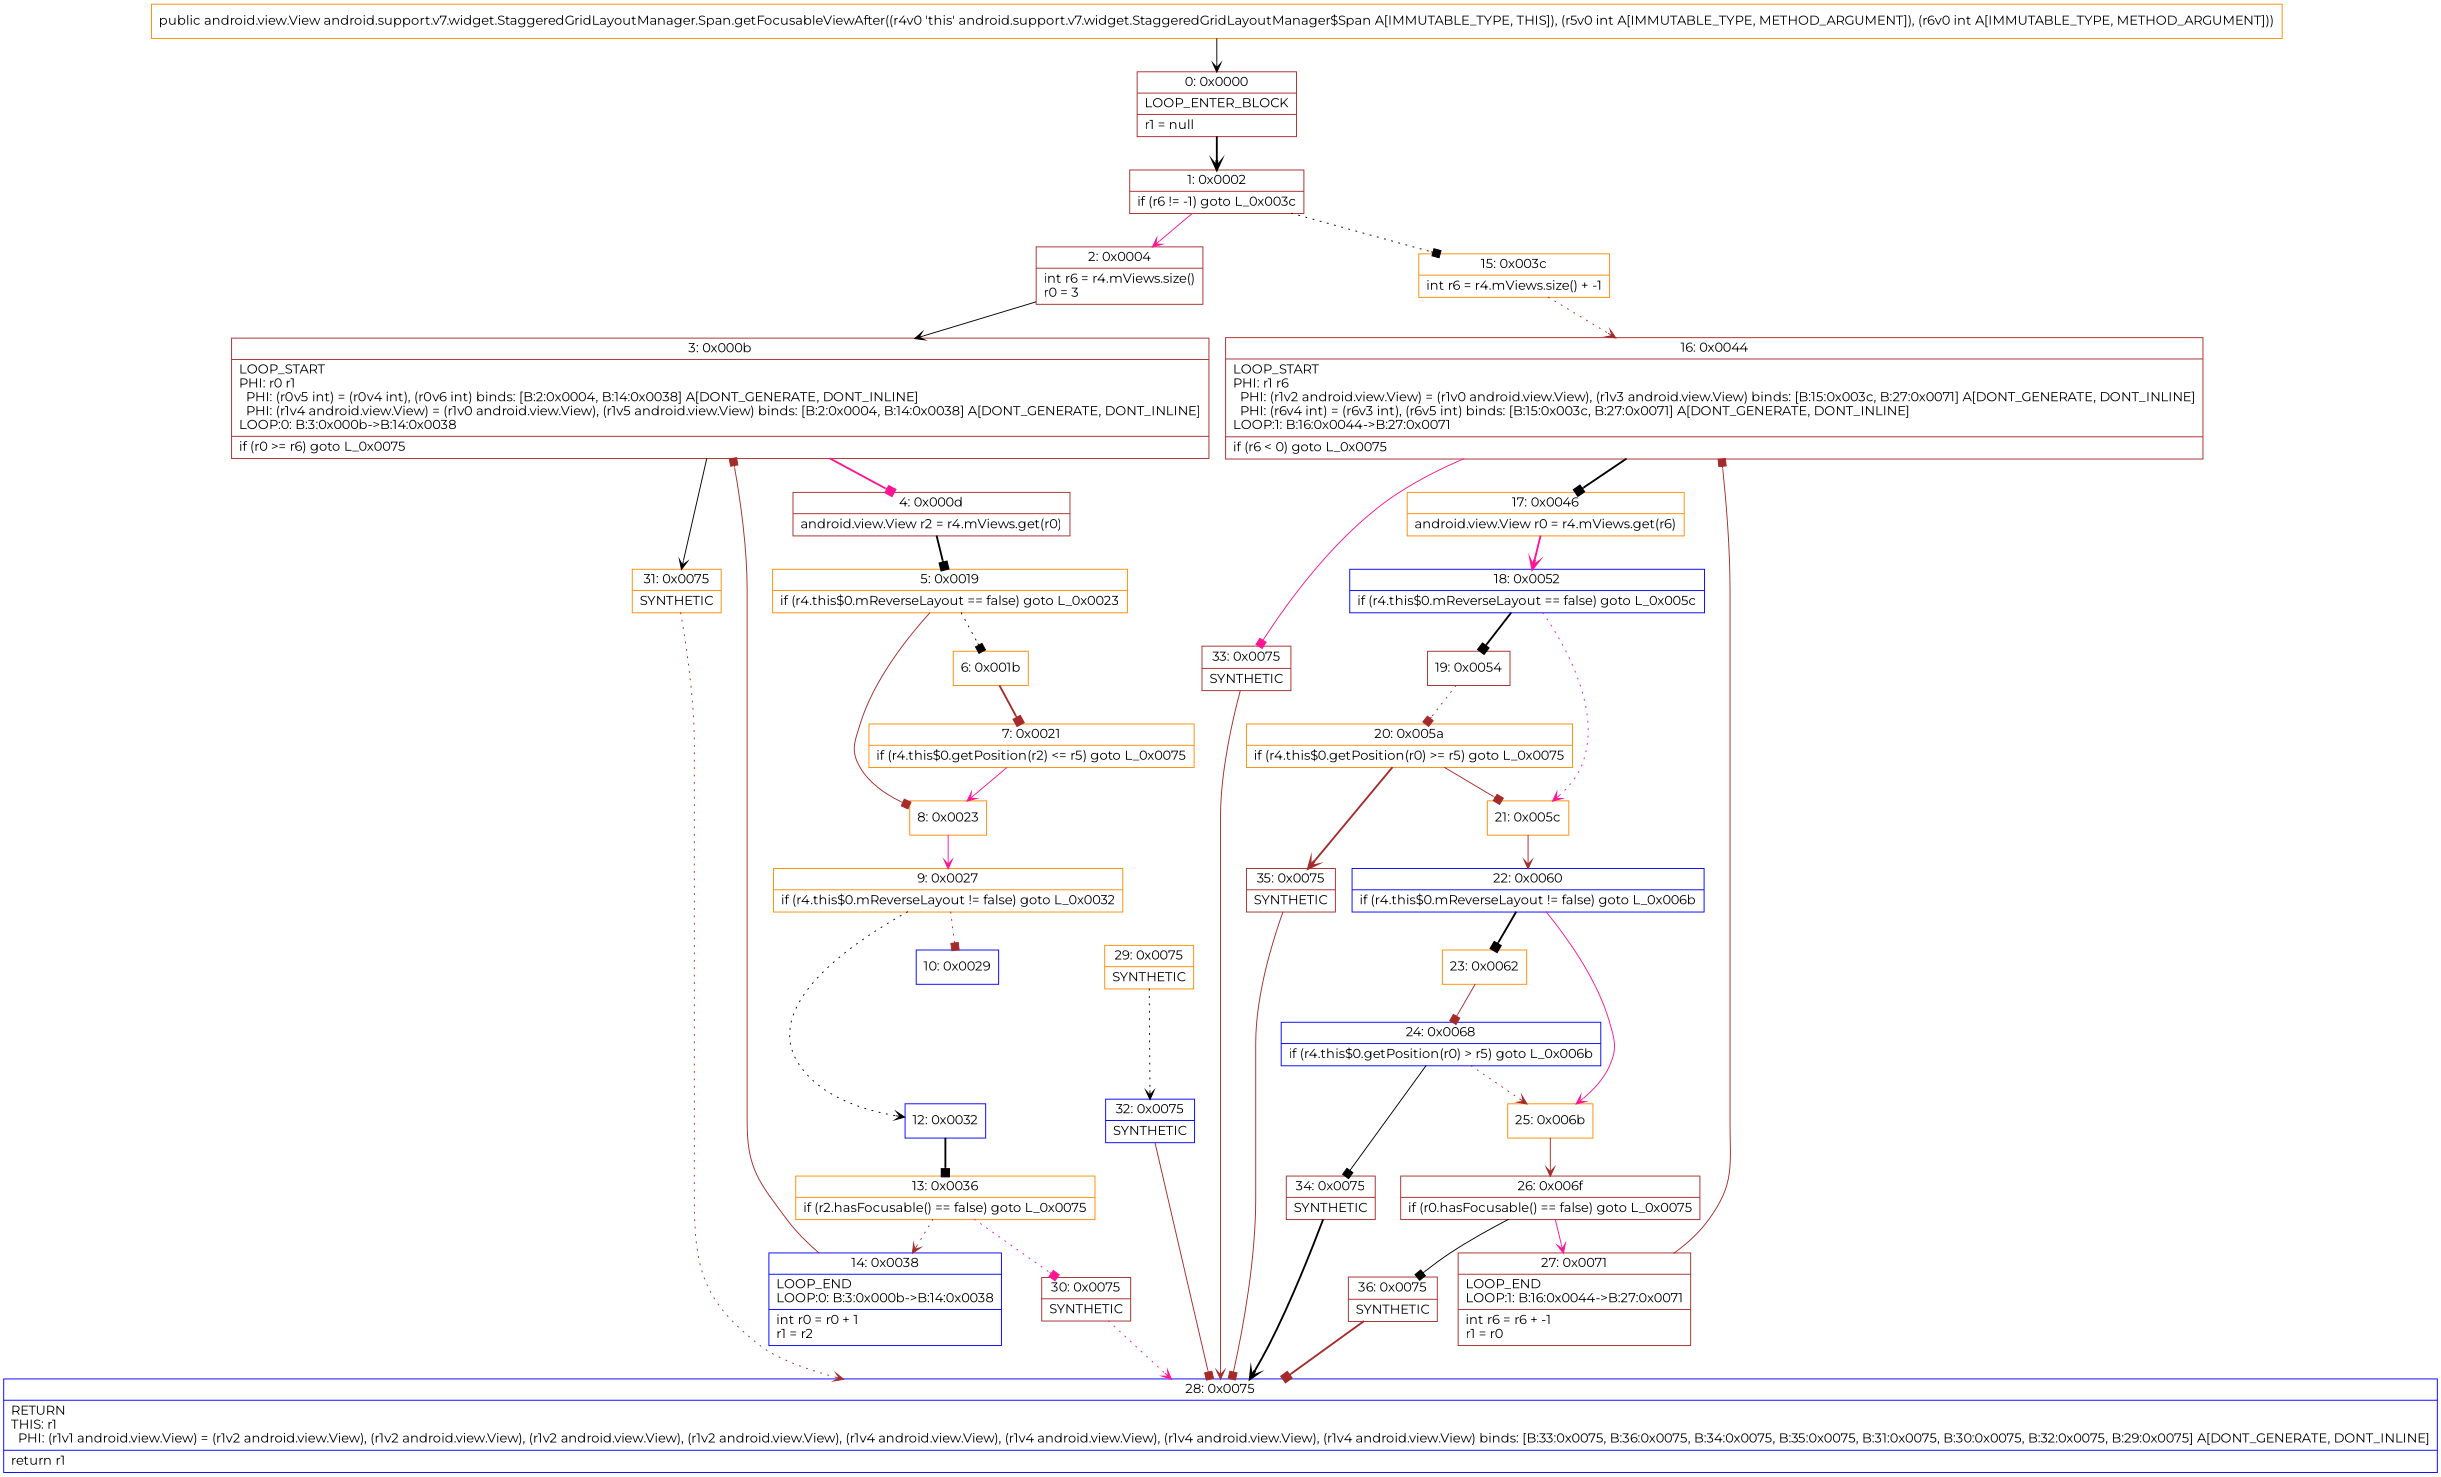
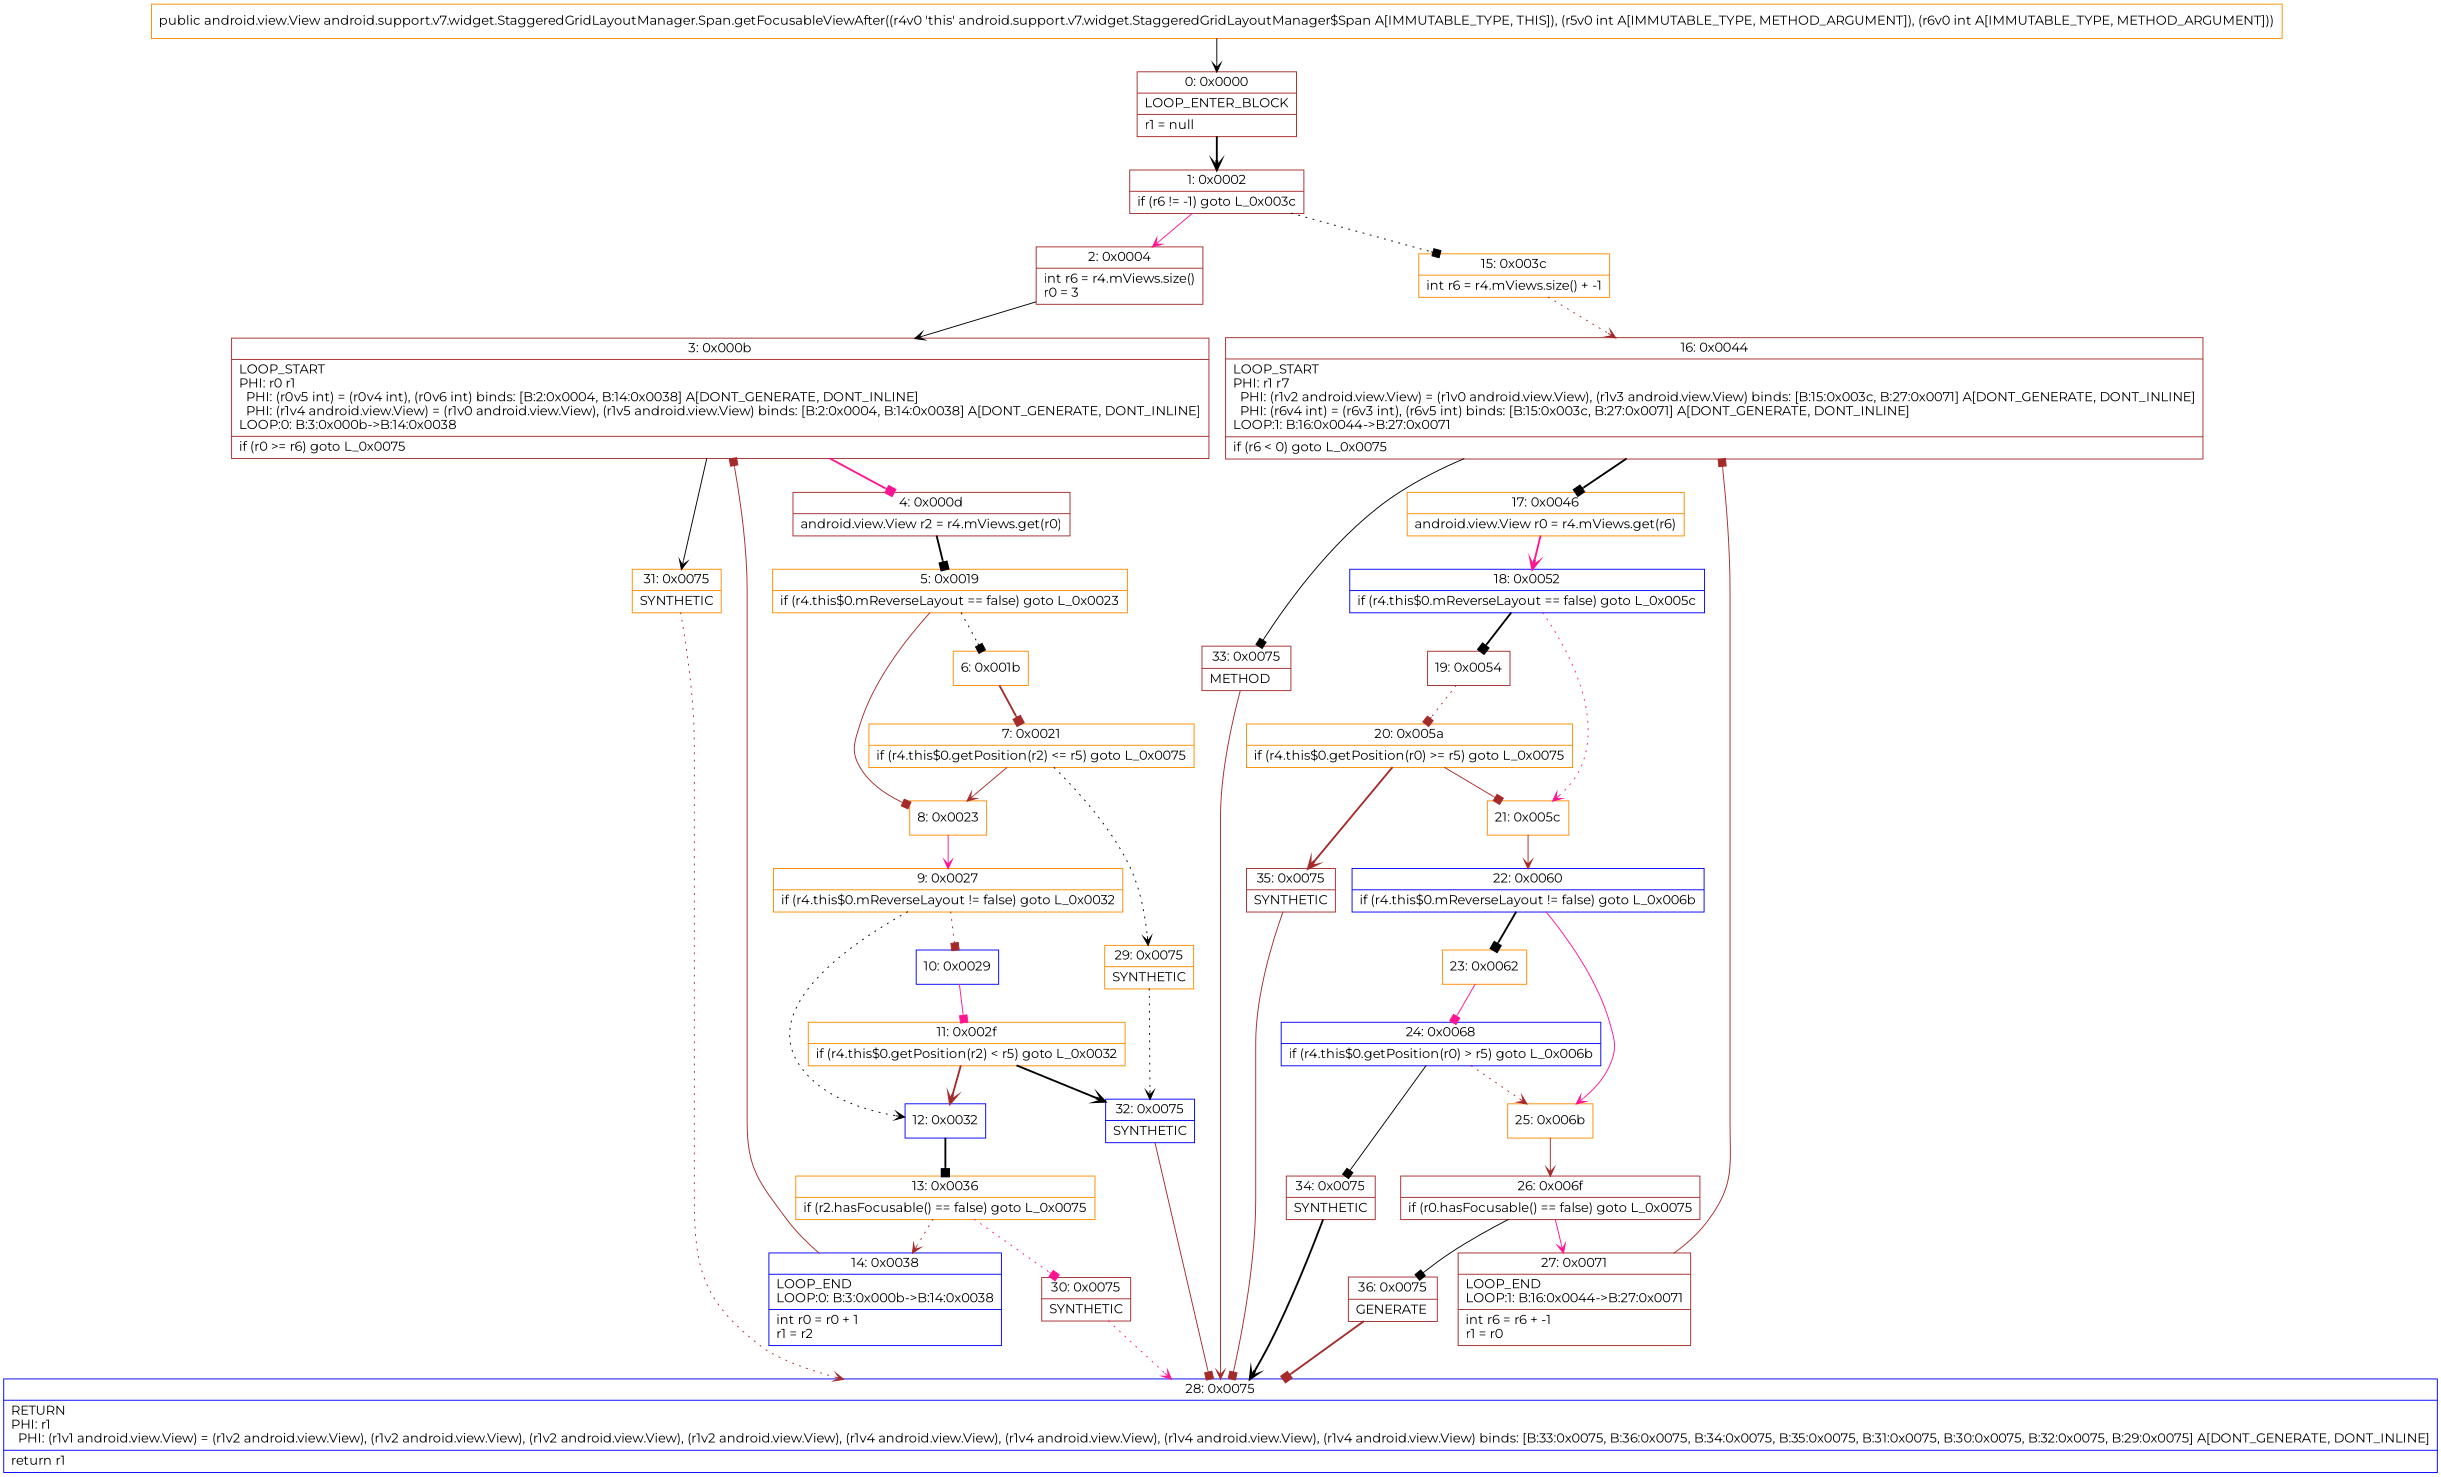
node "16: 0x0044": text "PHI: r1 r6" -> "PHI: r1 r7"
edge "16: 0x0044" -> "33: 0x0075": color deeppink -> black
node "33: 0x0075": text "SYNTHETIC" -> "METHOD"
edge "7: 0x0021" -> "8: 0x0023": color deeppink -> brown
edge "7: 0x0021" -> "29: 0x0075": added
edge "23: 0x0062" -> "24: 0x0068": color brown -> deeppink
node "11: 0x002f": added
node "36: 0x0075": text "SYNTHETIC" -> "GENERATE"
node "28: 0x0075": text "THIS: r1" -> "PHI: r1"
